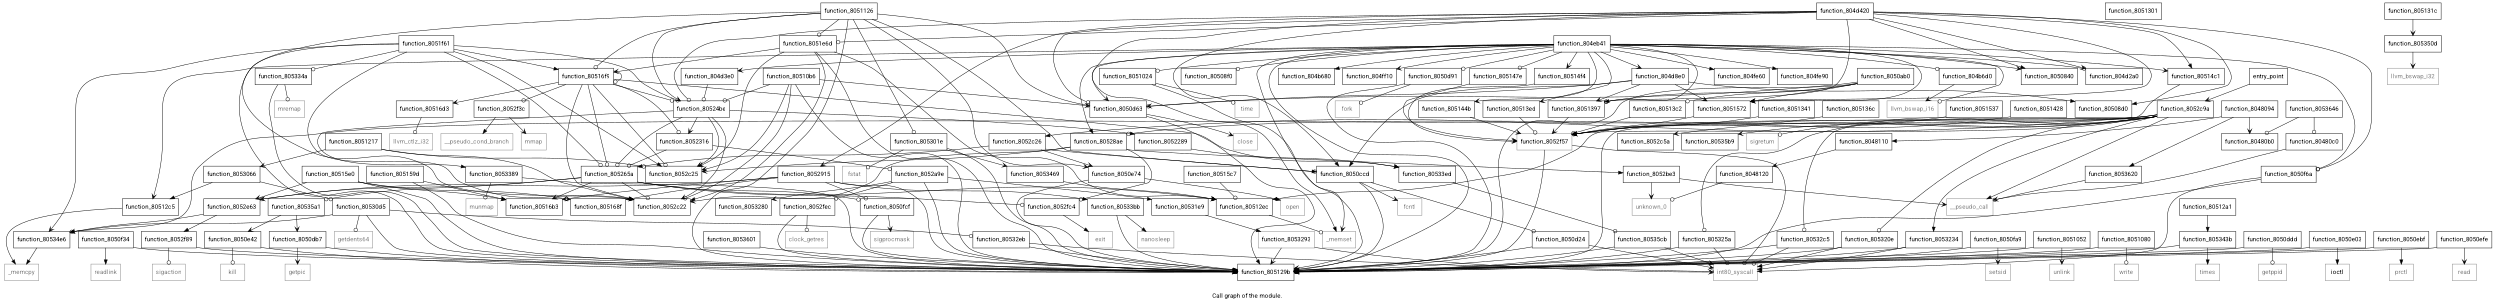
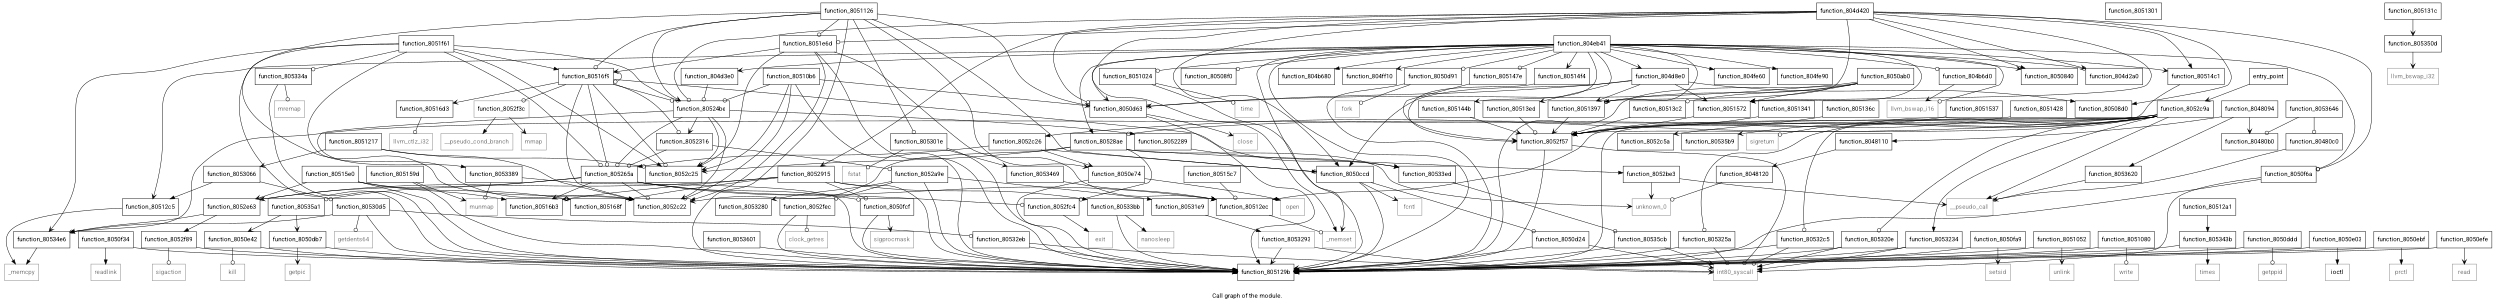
node "function_8052f3c": color black -> gray50
node "function_8052f57": color gray50 -> black
edge "function_80528ae" -> "unknown_0": added
edge "function_805159d" -> "function_80516b3": now "function_805159d" -> "munmap"
